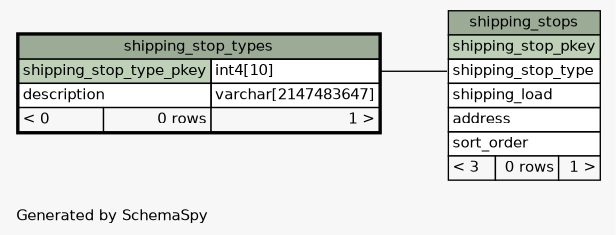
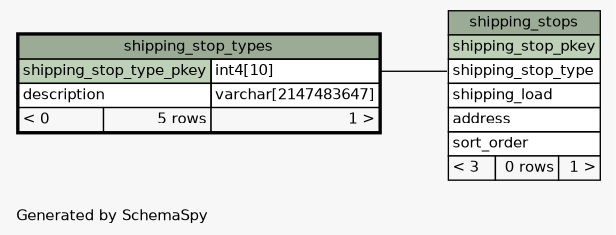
node "shipping_stop_types": text "0 rows" -> "5 rows"
